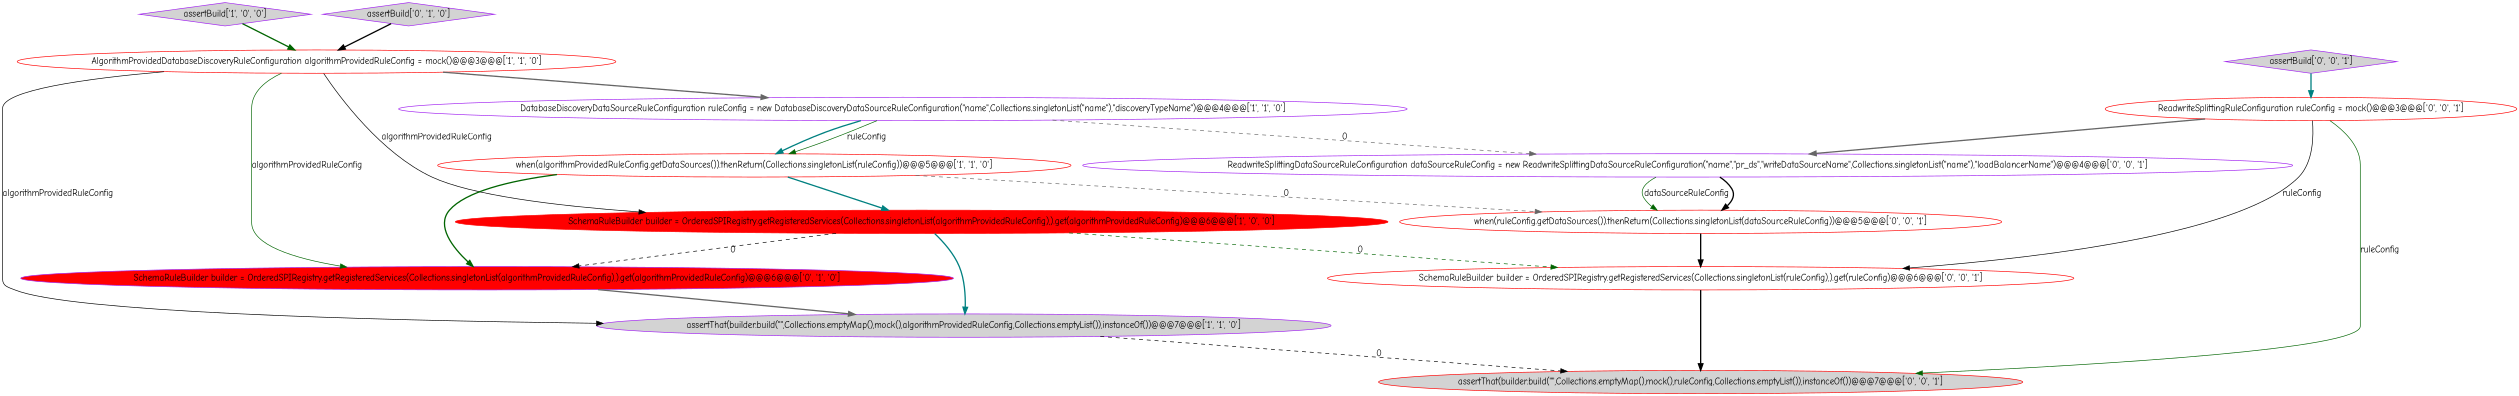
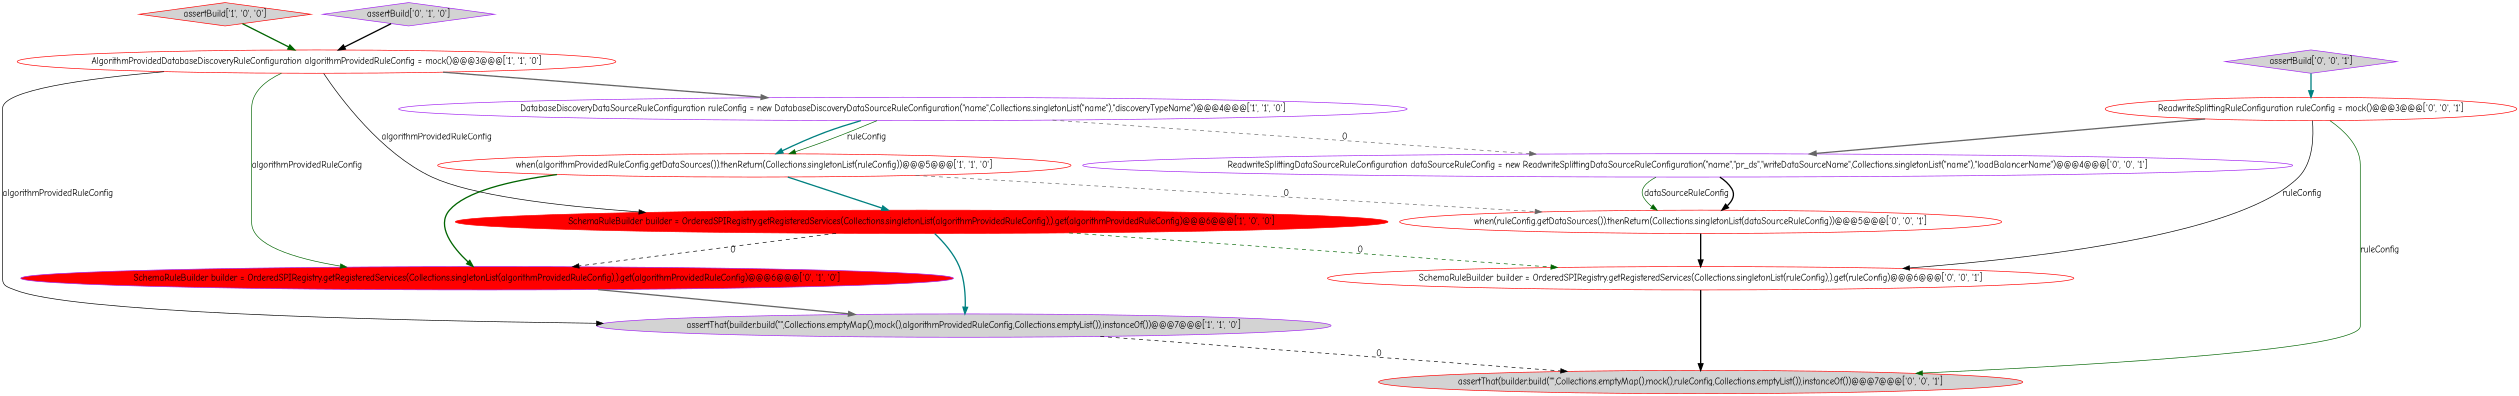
node "assertBuild['1', '0', '0']": color purple -> red
